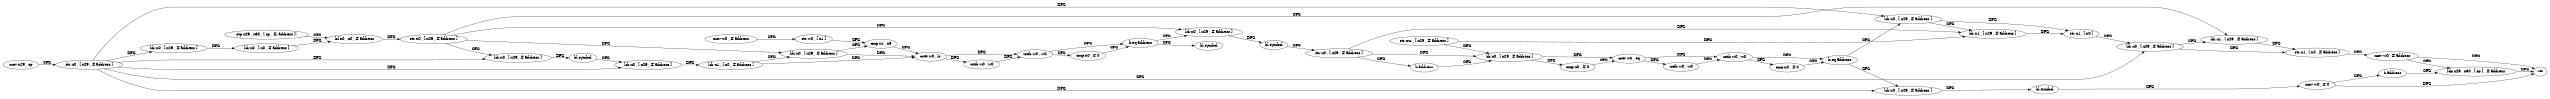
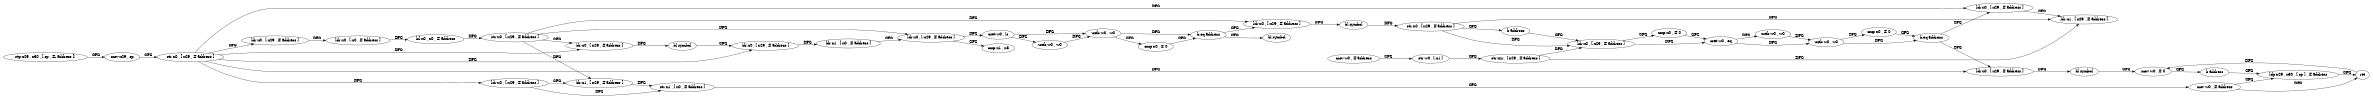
node "str x1 , [ x0 ]": removed
edge "stp x29 , x30 , [ sp , #- address ]!" -> "lsl x0 , x0 , # address": now "stp x29 , x30 , [ sp , #- address ]!" -> "mov x29 , sp"
edge "str w0 , [ x1 ]" -> "cmp x1 , x8": now "str w0 , [ x1 ]" -> "str xzr , [ x29 , # address ]"
edge "cmp x1 , x8" -> "cset w0 , ls": removed, label "CFG"
edge "ldr x1 , [ x0 , # address ]" -> "cset w0 , ls": removed, label "DFG"
edge "mov w0 , # 0" -> "ret": reversed
